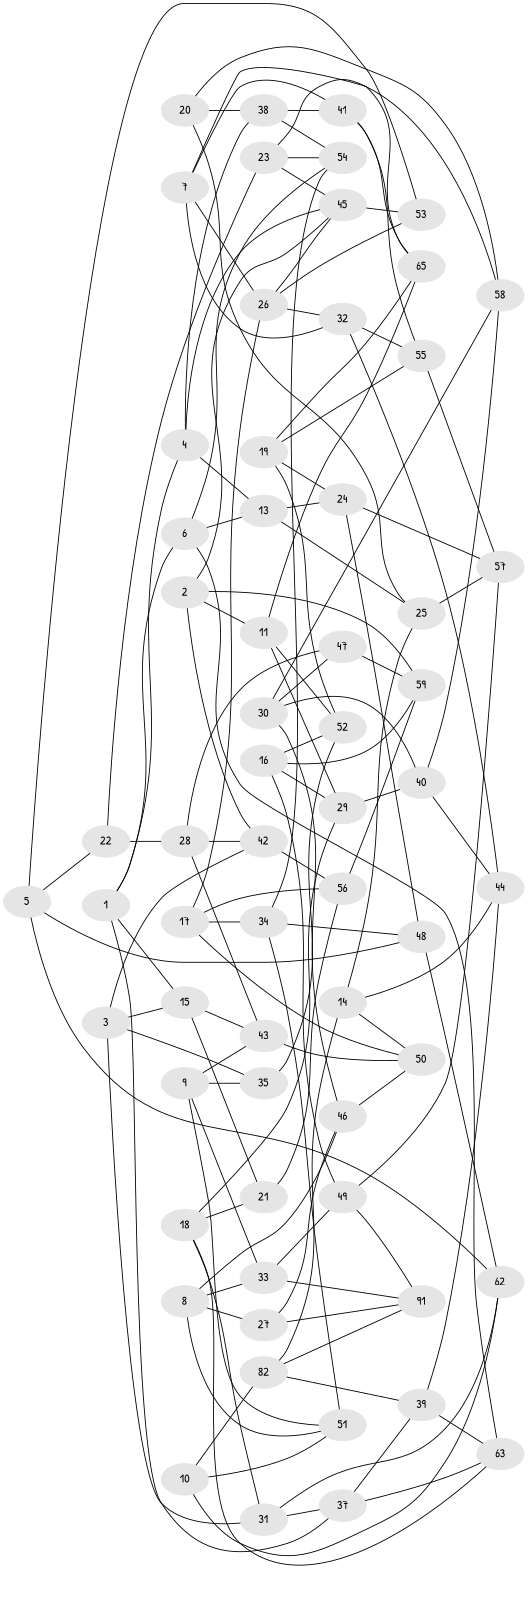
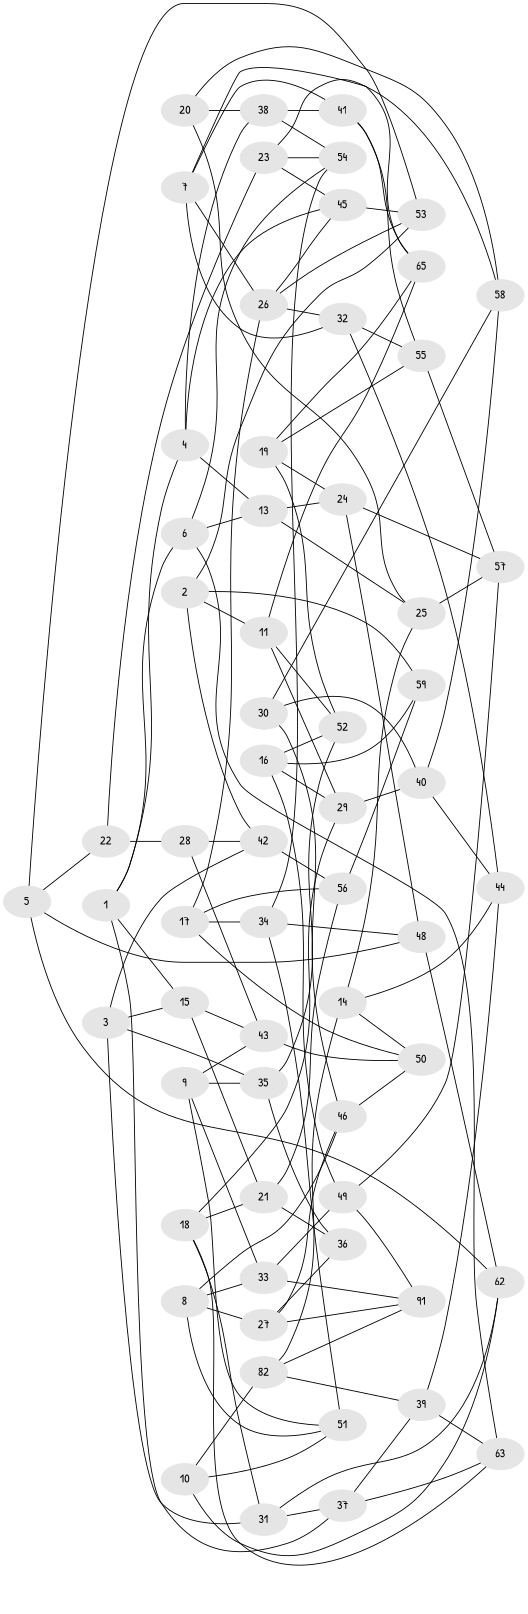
edge "45" -- "2": now "53" -- "2"
node "47": removed
node "36": added
